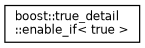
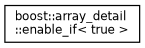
node "boost::true_detail ::enable_if< true >": label "boost::true_detail ::enable_if< true >" -> "boost::array_detail ::enable_if< true >"
